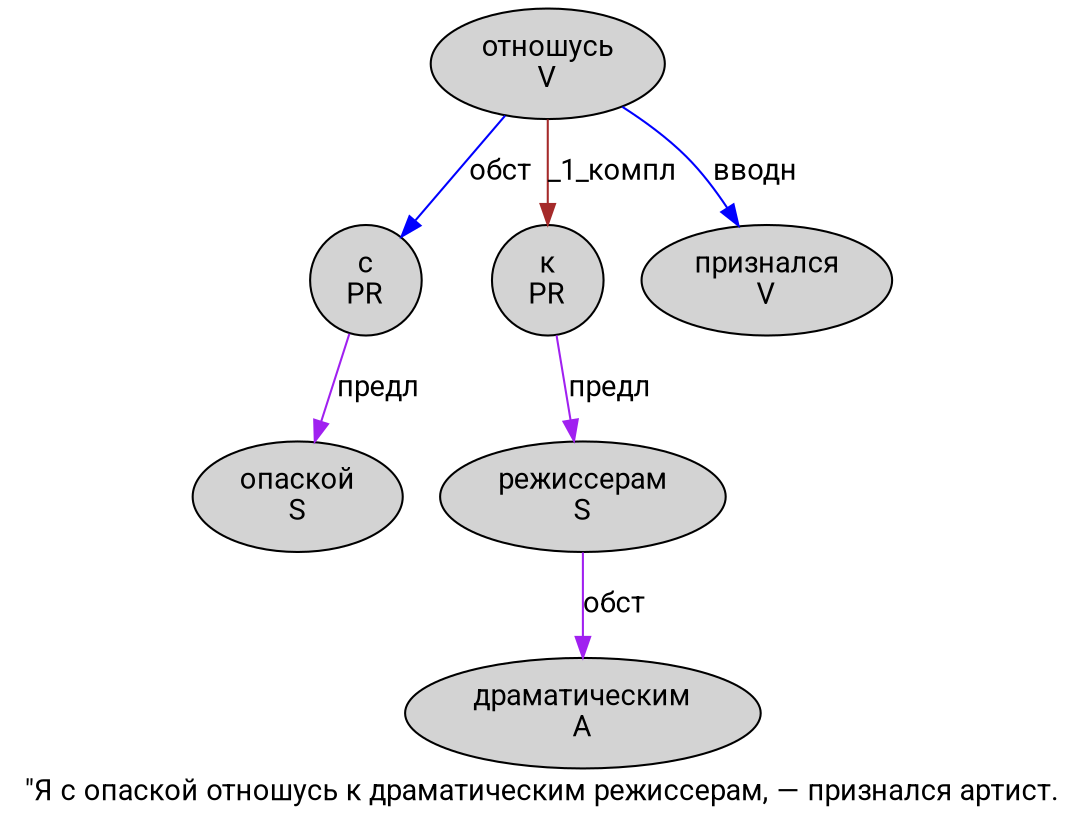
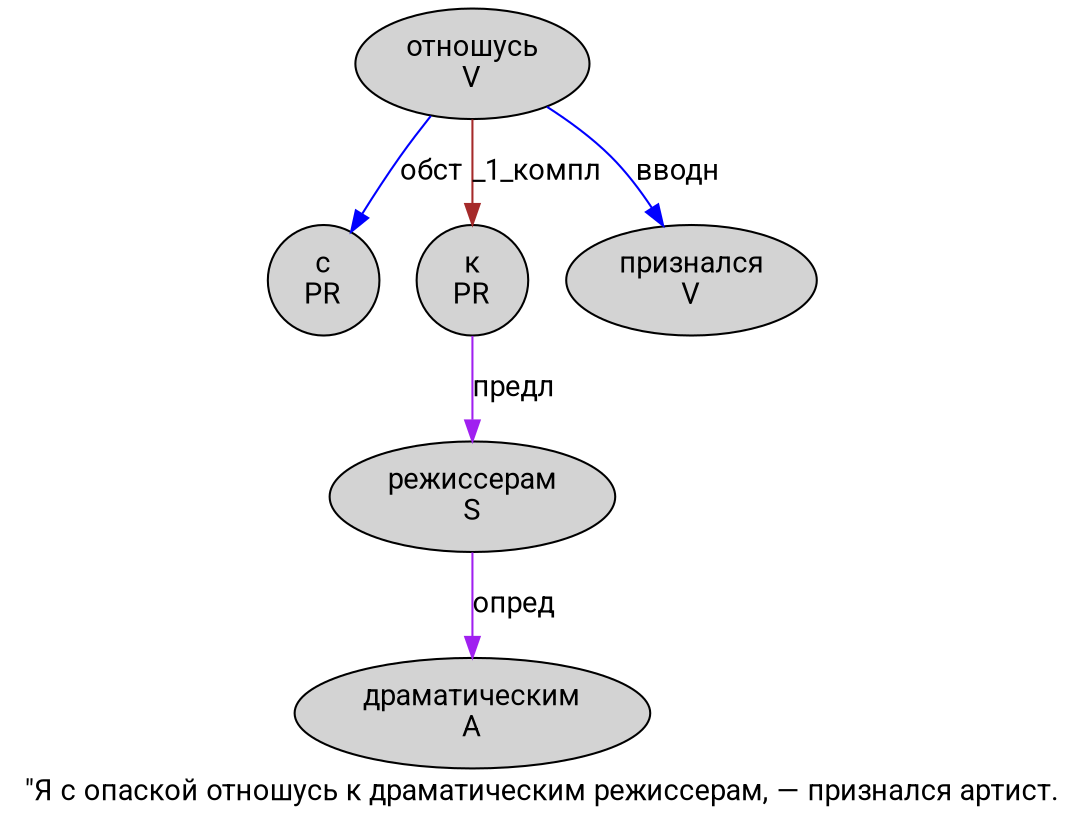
node "опаской S": removed
edge "режиссерам S" -> "драматическим A": label "обст" -> "опред"
